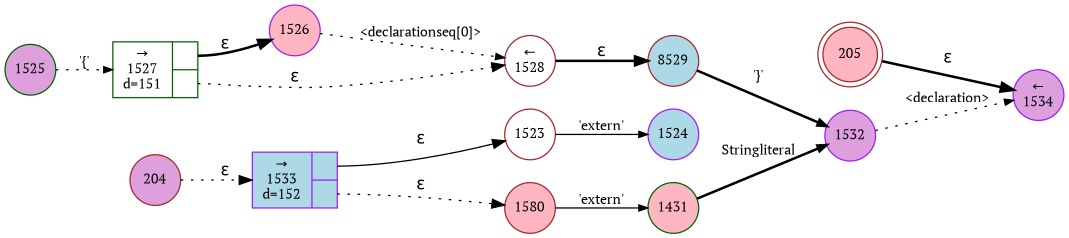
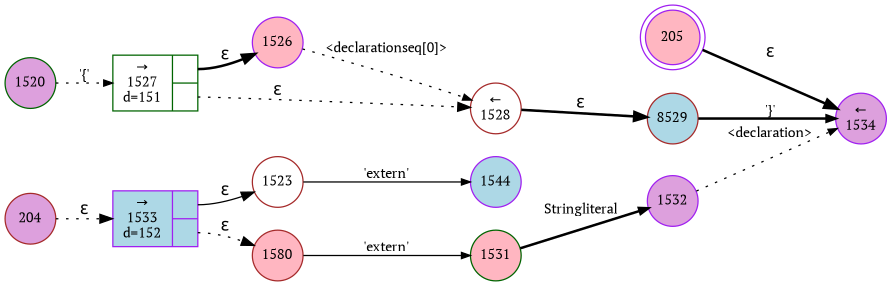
node "205": color brown -> purple
node "1525": label "1525" -> "1520"
edge "8529" -> "1532": now "8529" -> "← 1534"
node "1524": label "1524" -> "1544"
node "1431": label "1431" -> "1531"
